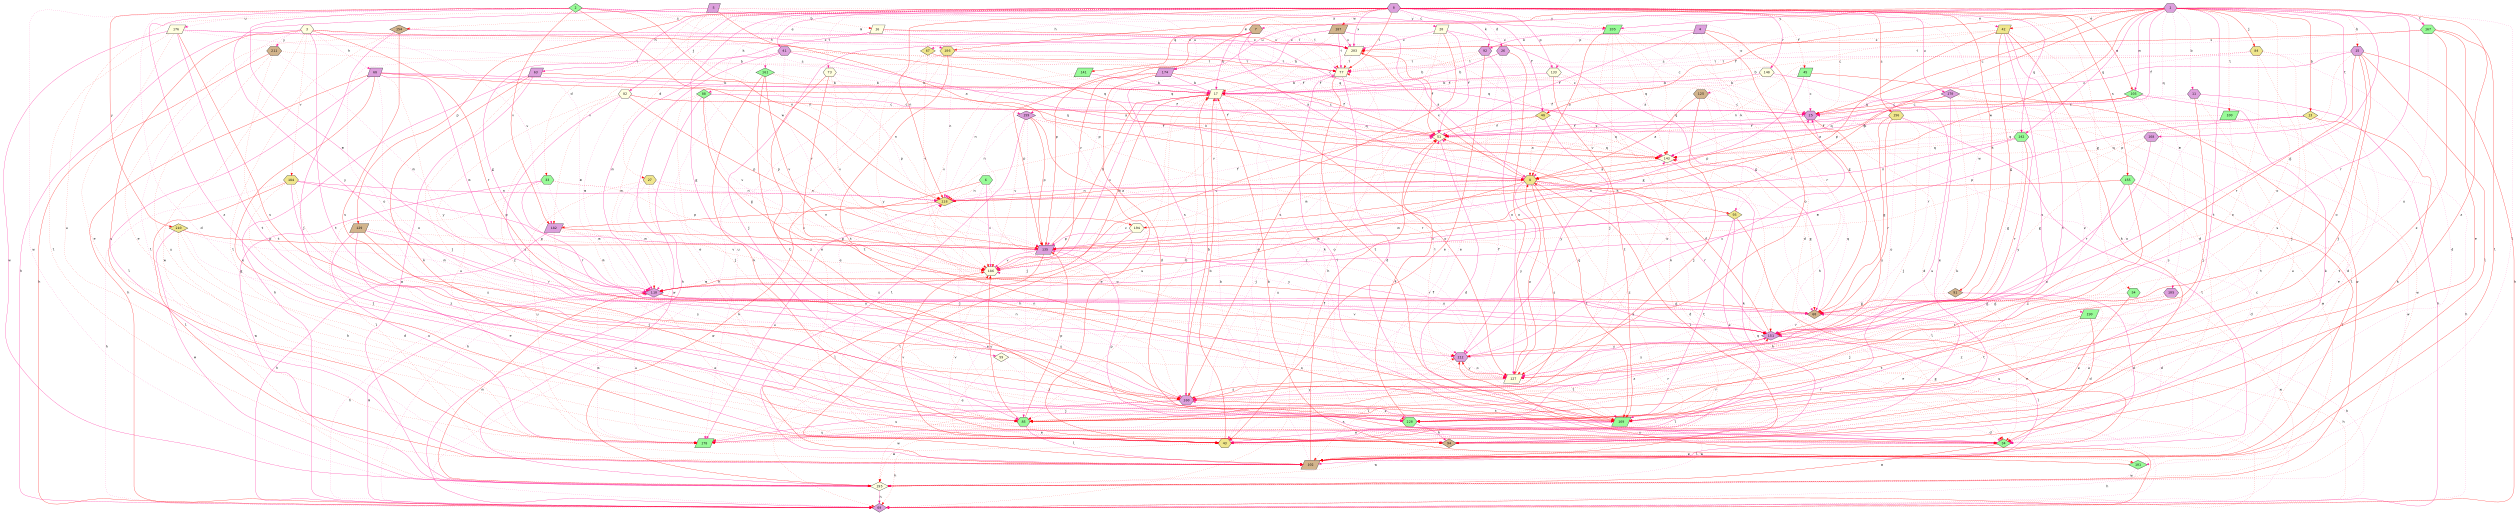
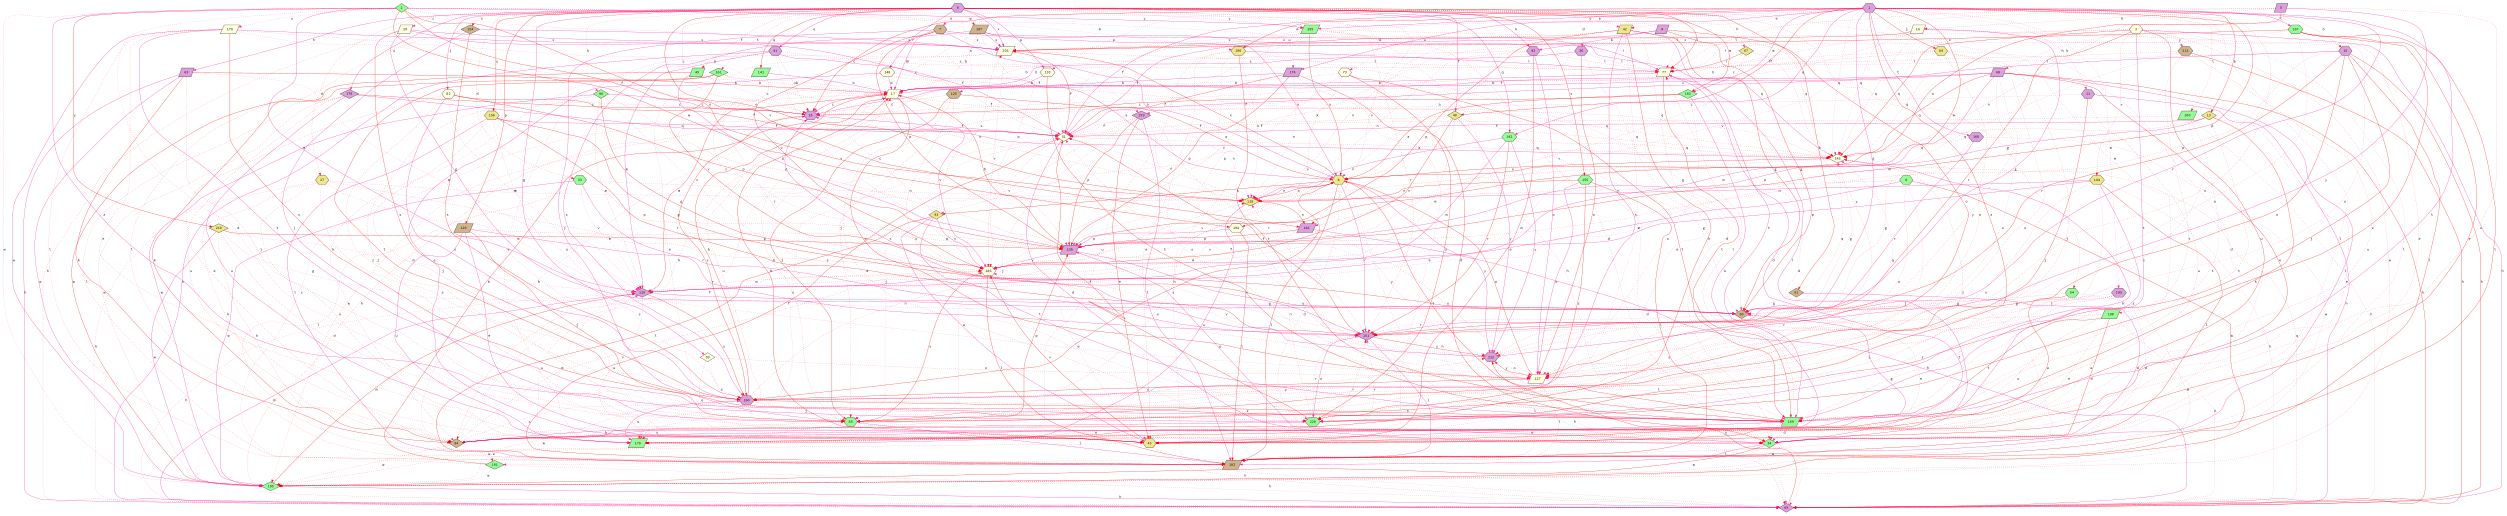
edge "8" -> "110": removed, label "m"
edge "135" -> "102": now "186" -> "102"
node "195": fillcolor lightyellow -> palegreen
